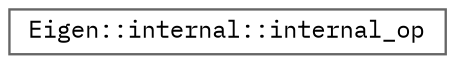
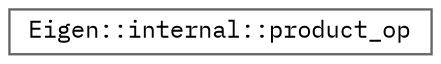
node "Eigen::internal::internal_op": label "Eigen::internal::internal_op" -> "Eigen::internal::product_op"
